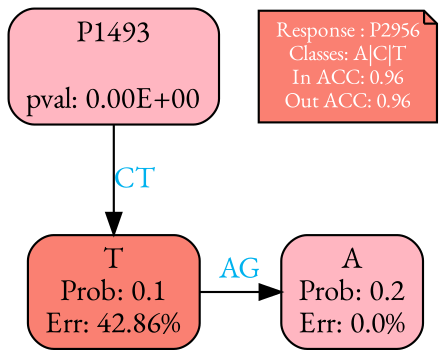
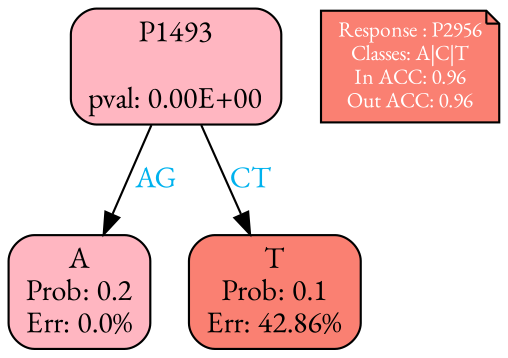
edge "T Prob: 0.1 Err: 42.86%" -> "A Prob: 0.2 Err: 0.0%": now "P1493 pval: 0.00E+00" -> "A Prob: 0.2 Err: 0.0%"
